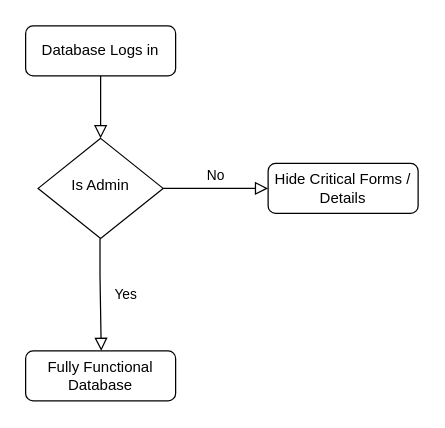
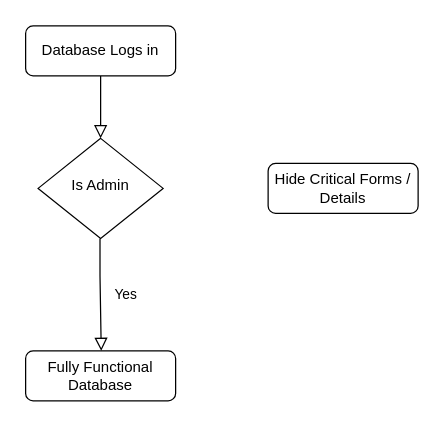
edge "Is Admin" -> "Hide Critical Forms / Details": removed, label "No"
